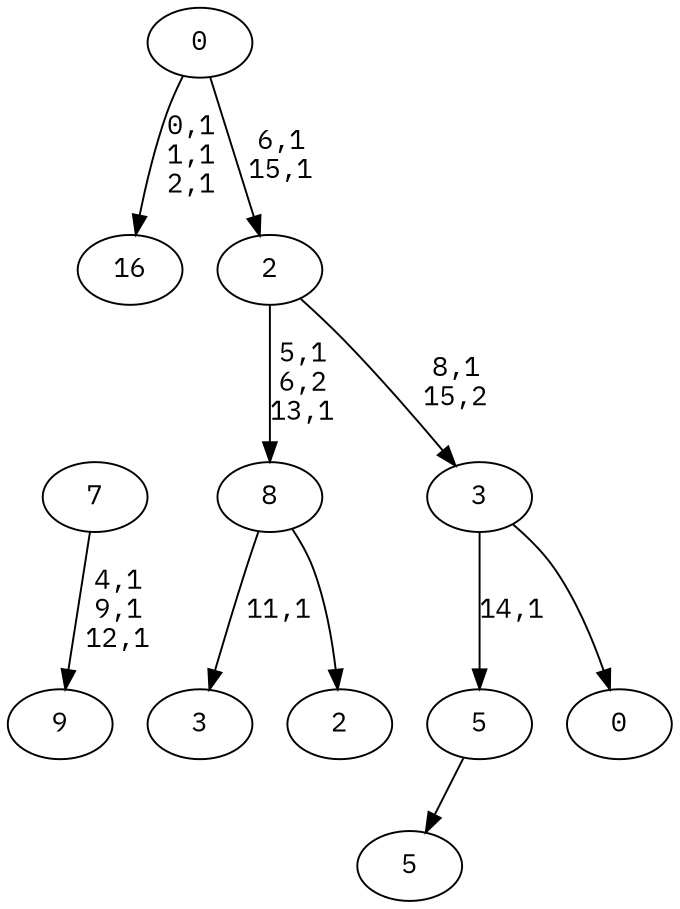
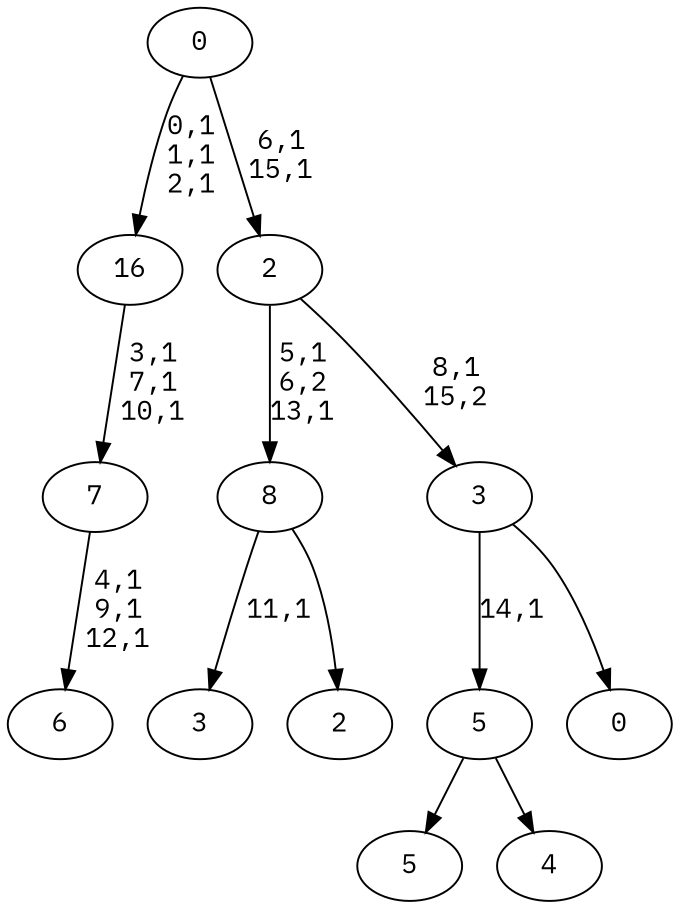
edge "16" -> "7": added, label "3,1 7,1 10,1"
node "9": label "9" -> "6"
node "4": added
